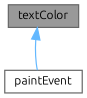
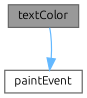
edge "paintEvent" -> "textColor": reversed
